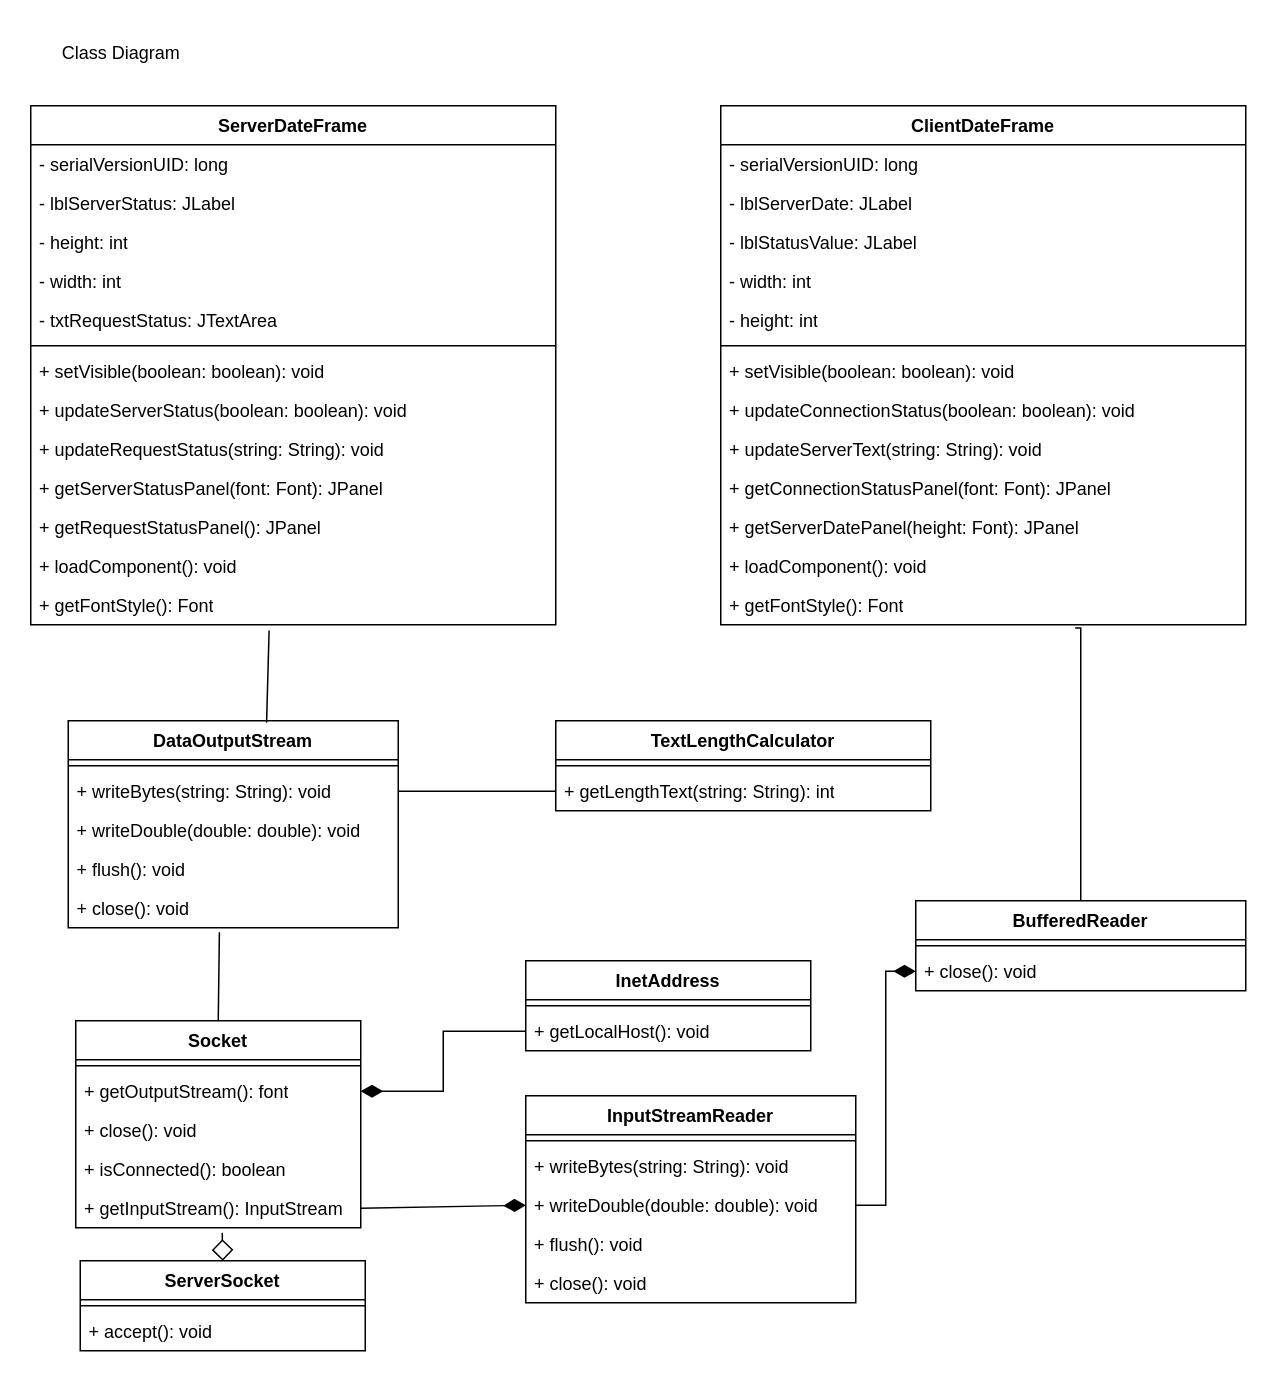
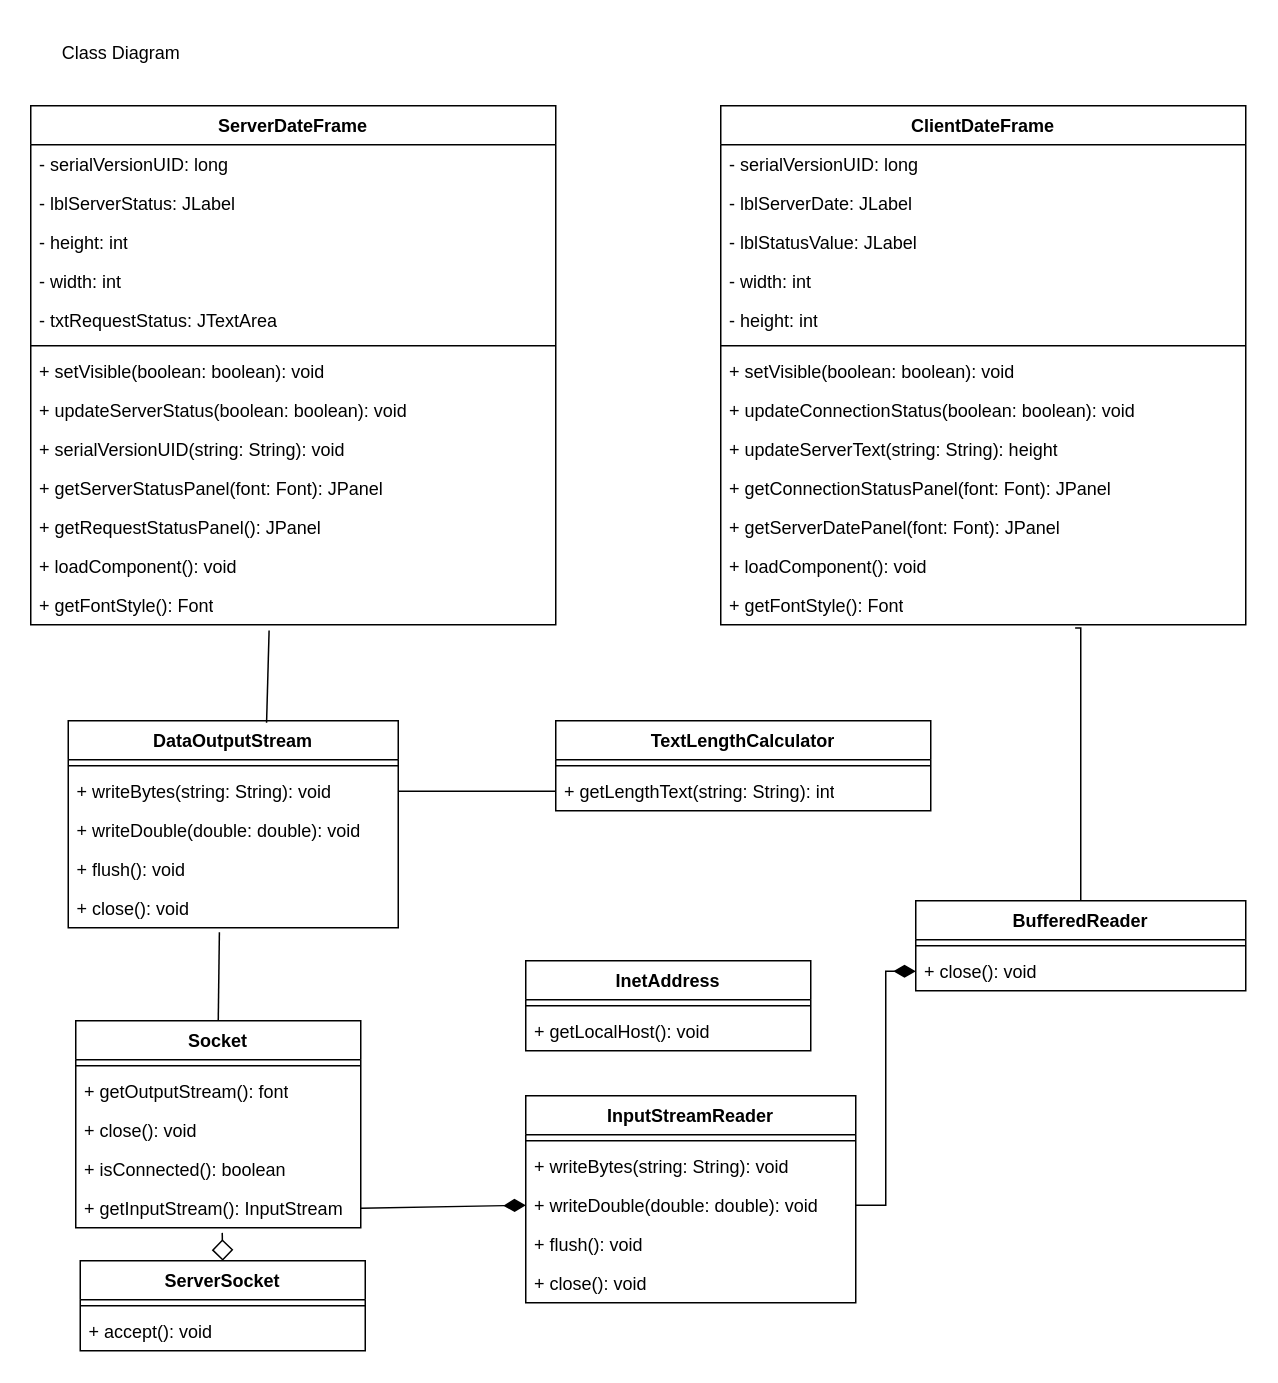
node "+ updateRequestStatus(string: String): void": label "+ updateRequestStatus(string: String): void" -> "+ serialVersionUID(string: String): void"
node "+ updateServerText(string: String): void": label "+ updateServerText(string: String): void" -> "+ updateServerText(string: String): height"
node "+ getServerDatePanel(height: Font): JPanel": label "+ getServerDatePanel(height: Font): JPanel" -> "+ getServerDatePanel(font: Font): JPanel"
edge "+ getLocalHost(): void" -> "+ getOutputStream(): font": removed
